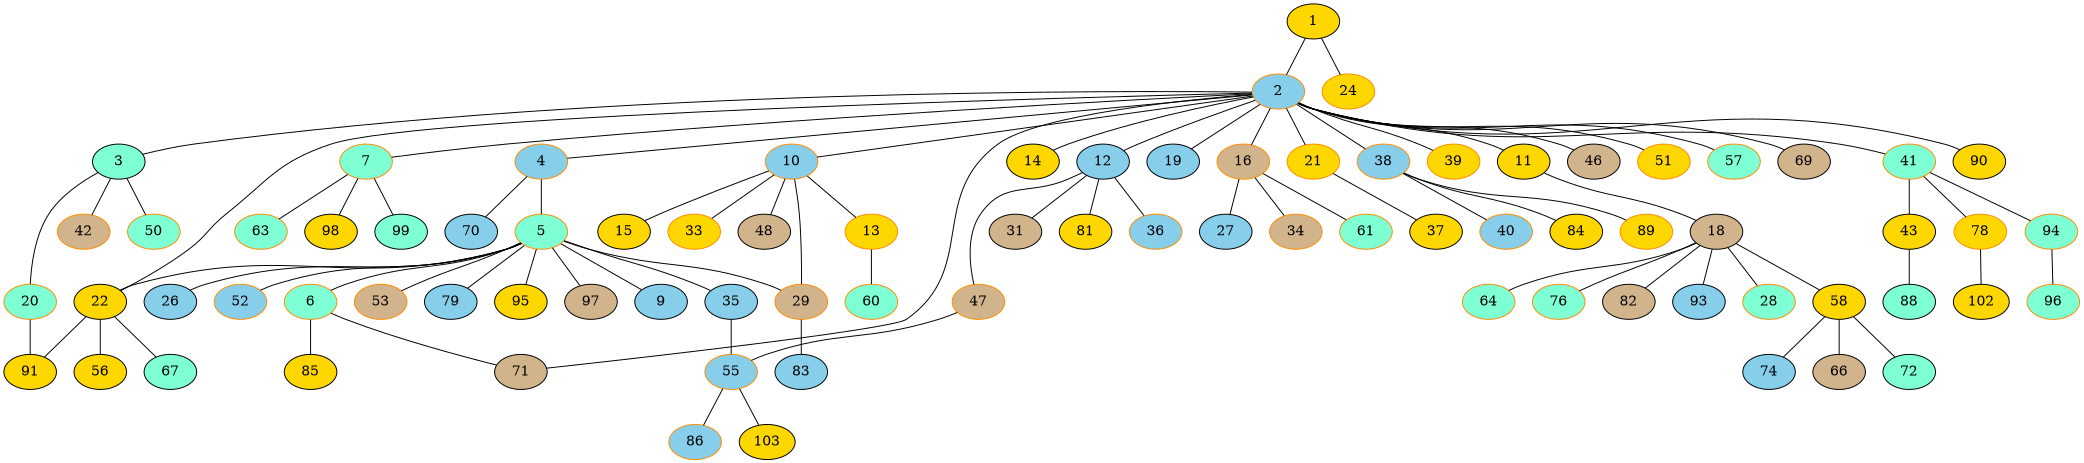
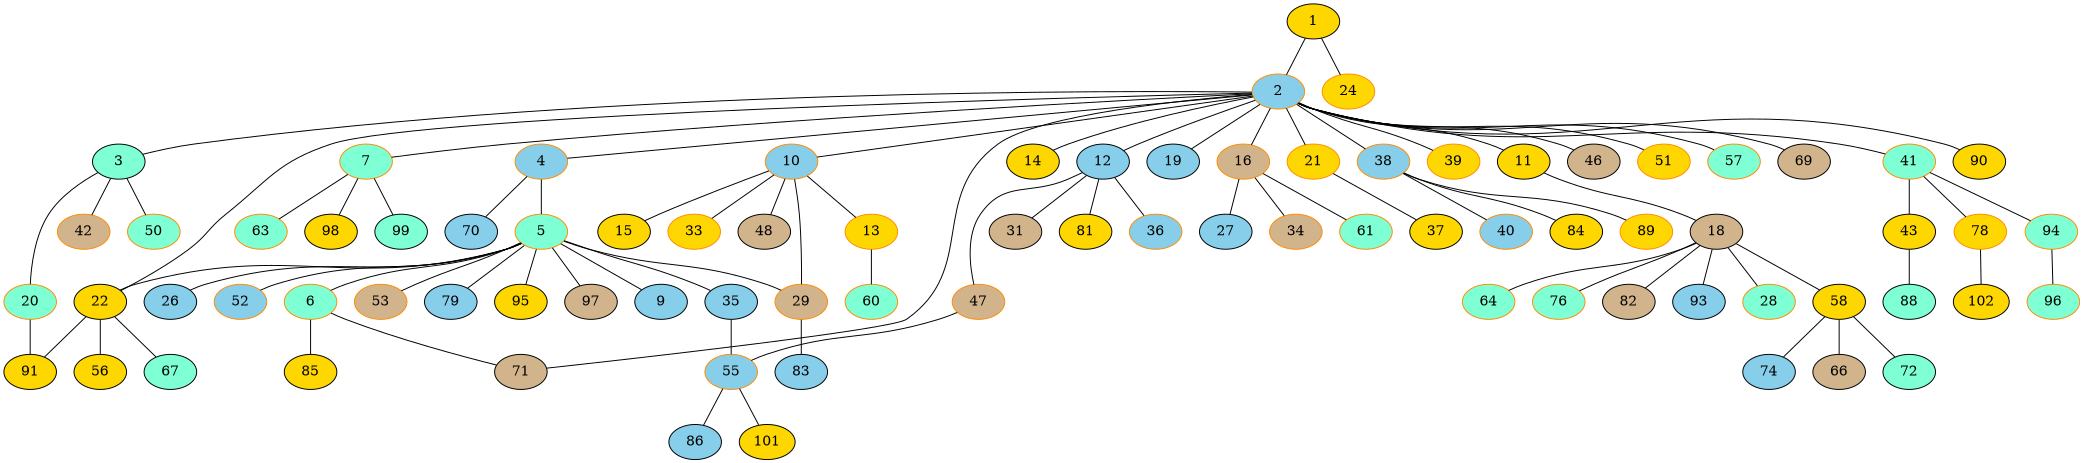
node "86": color darkorange -> black
node "103": label "103" -> "101"
